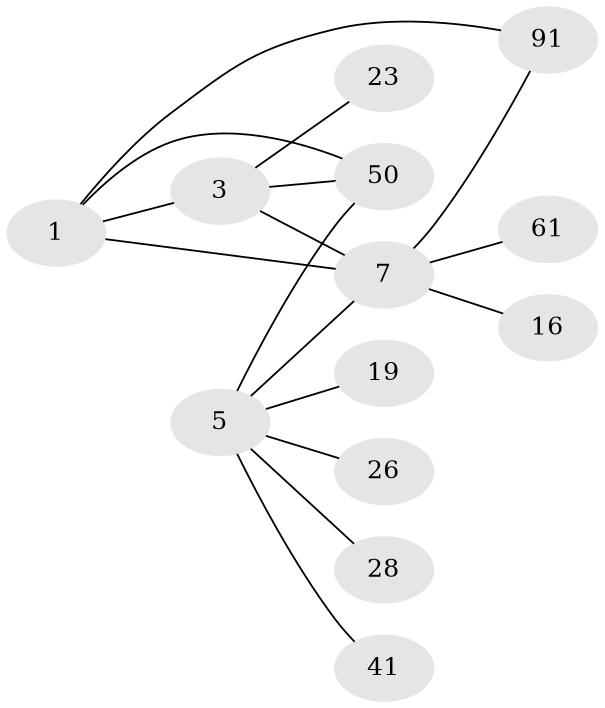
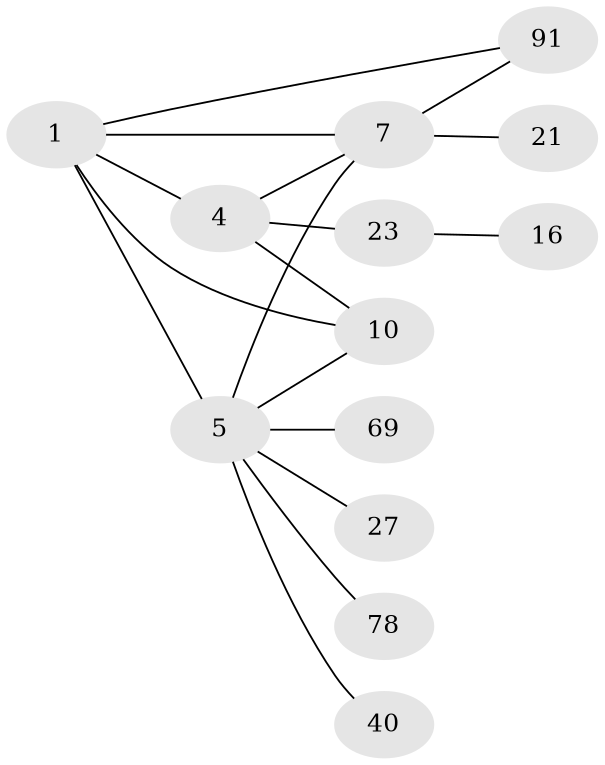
node "50": label "50" -> "10"
node "3": label "3" -> "4"
node "61": label "61" -> "21"
edge "1" -- "5": added
edge "7" -- "16": now "23" -- "16"
node "19": label "19" -> "69"
node "26": label "26" -> "27"
node "28": label "28" -> "78"
node "41": label "41" -> "40"
